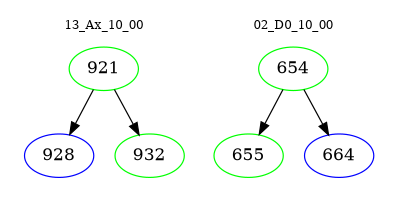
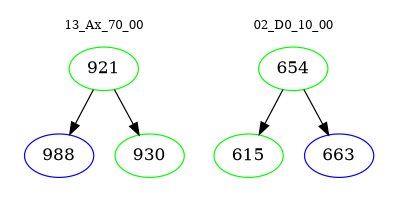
cluster "13_Ax_10_00": label "13_Ax_10_00" -> "13_Ax_70_00"
node "928": label "928" -> "988"
node "932": label "932" -> "930"
node "655": label "655" -> "615"
node "664": label "664" -> "663"
